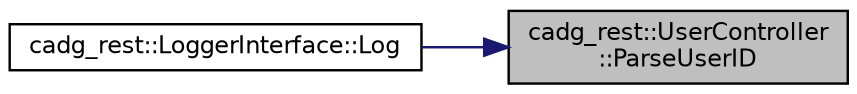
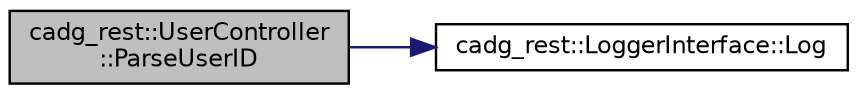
edge "cadg_rest::LoggerInterface::Log" -> "cadg_rest::UserController ::ParseUserID": reversed
